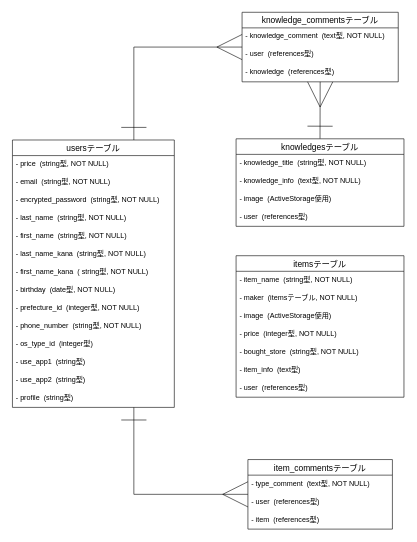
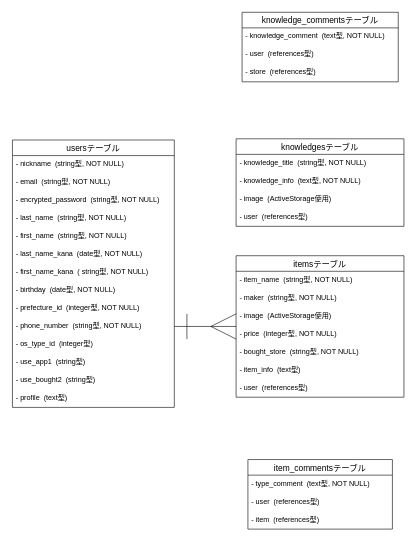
node "- knowledge (references型)": label "- knowledge (references型)" -> "- store (references型)"
edge "knowledge_commentsテーブル" -- "usersテーブル": removed
edge "knowledge_commentsテーブル" -- "knowledgesテーブル": removed
node "- price (string型, NOT NULL)": label "- price (string型, NOT NULL)" -> "- nickname (string型, NOT NULL)"
node "- last_name_kana (string型, NOT NULL)": label "- last_name_kana (string型, NOT NULL)" -> "- last_name_kana (date型, NOT NULL)"
node "- maker (itemsテーブル, NOT NULL)": label "- maker (itemsテーブル, NOT NULL)" -> "- maker (string型, NOT NULL)"
edge "- phone_number (string型, NOT NULL)" -- "itemsテーブル": added
node "- use_app2 (string型)": label "- use_app2 (string型)" -> "- use_bought2 (string型)"
node "- profile (string型)": label "- profile (string型)" -> "- profile (text型)"
edge "usersテーブル" -- "item_commentsテーブル": removed
